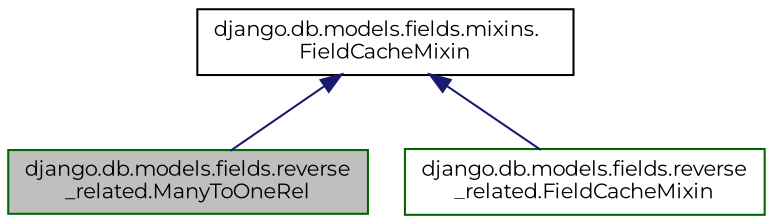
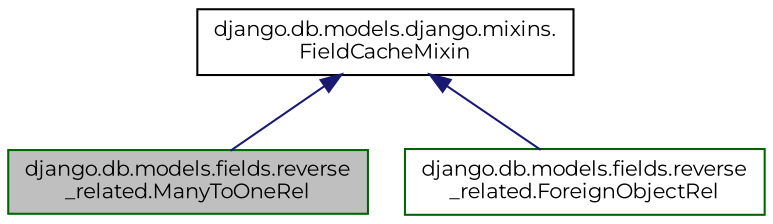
node "django.db.models.fields.mixins. FieldCacheMixin": label "django.db.models.fields.mixins. FieldCacheMixin" -> "django.db.models.django.mixins. FieldCacheMixin"
node "django.db.models.fields.reverse _related.FieldCacheMixin": label "django.db.models.fields.reverse _related.FieldCacheMixin" -> "django.db.models.fields.reverse _related.ForeignObjectRel"
